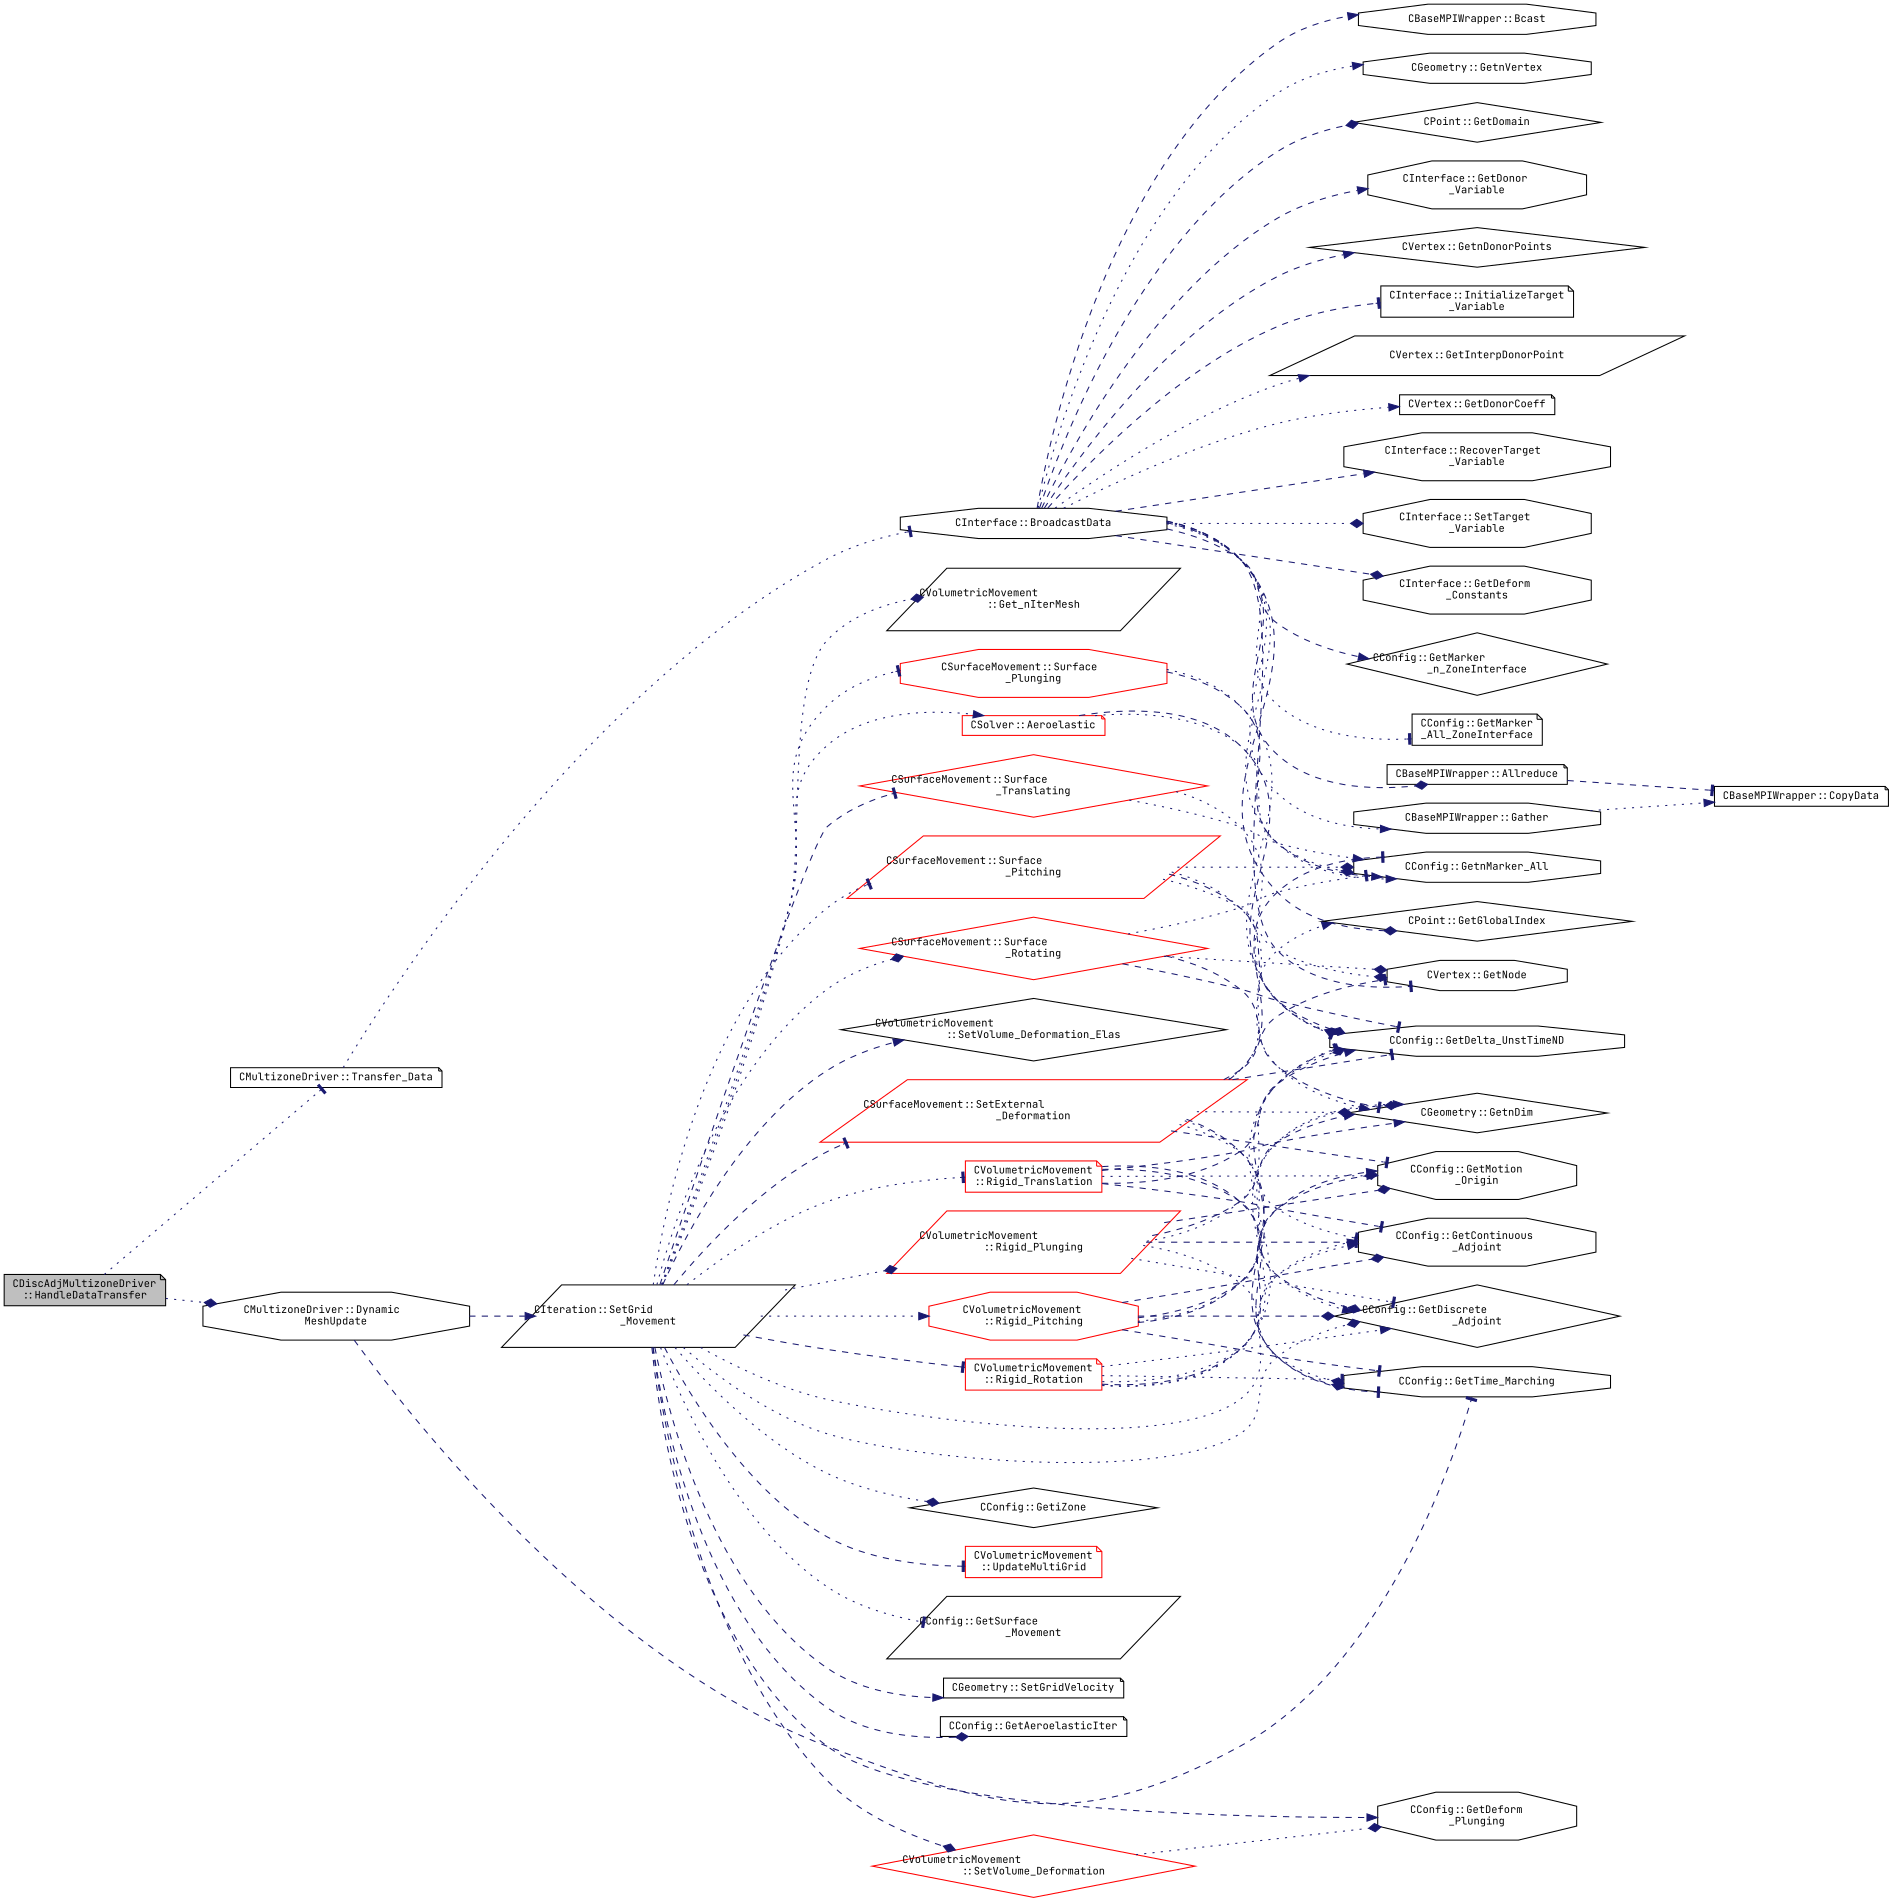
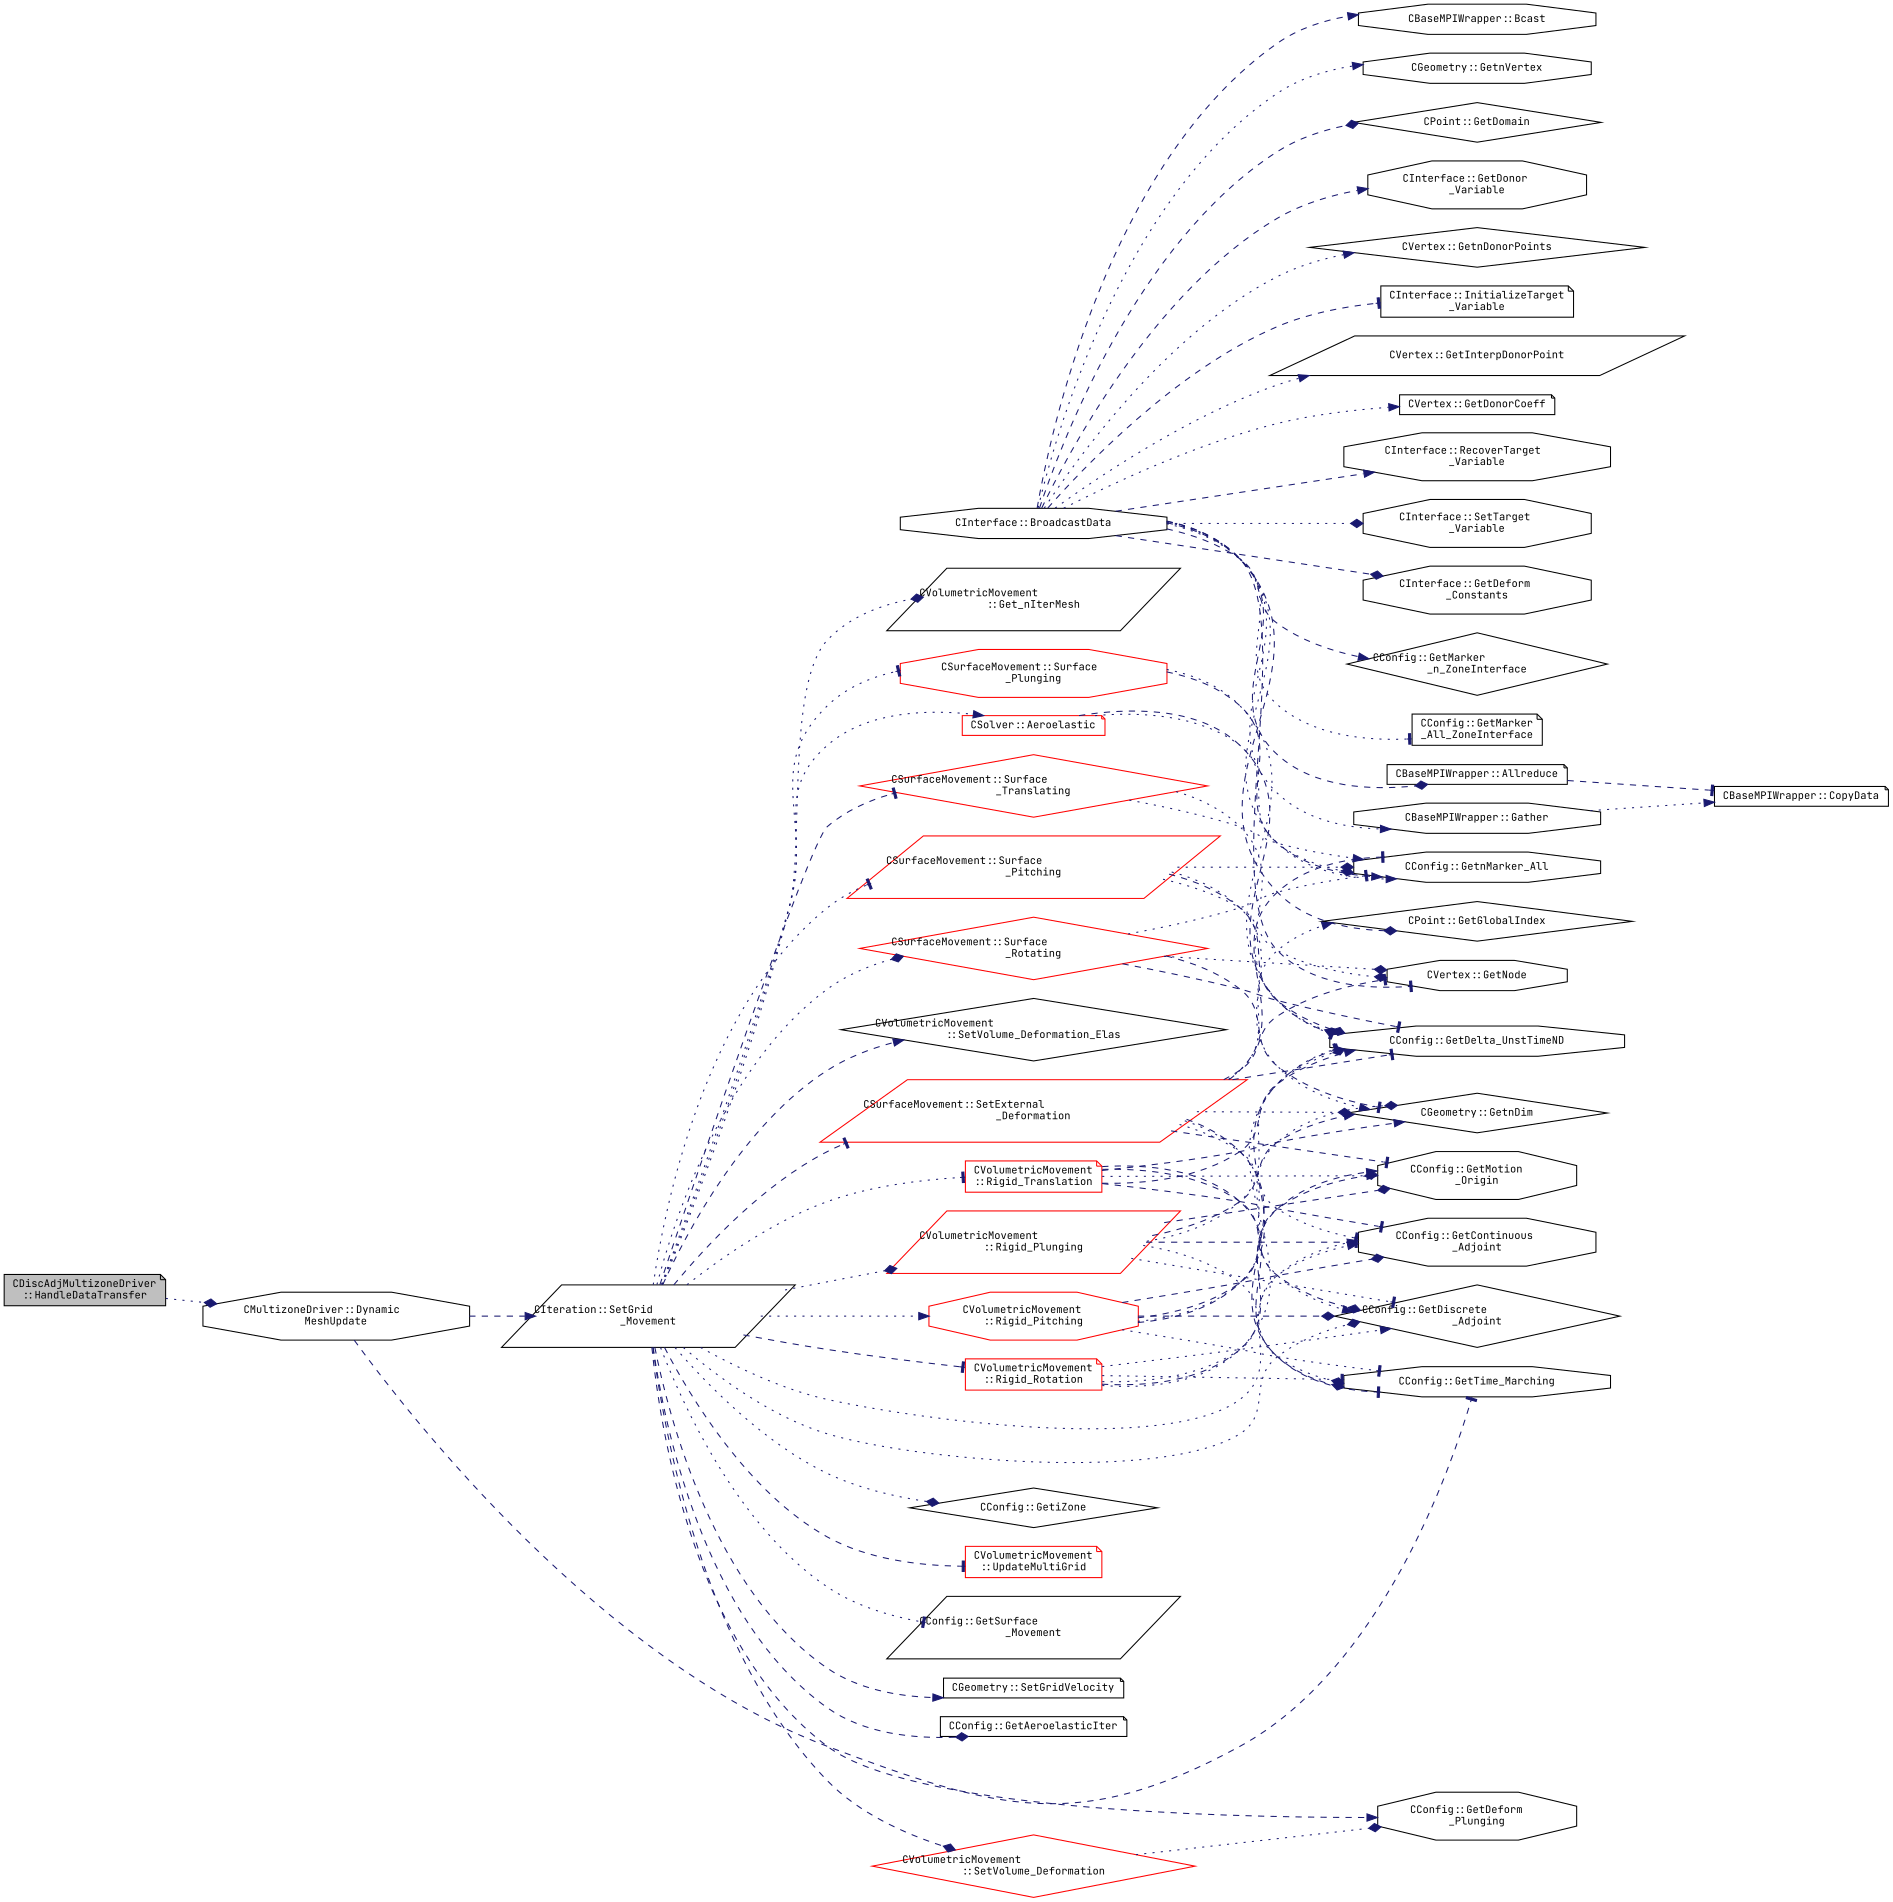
edge "CInterface::BroadcastData" -> "CVertex::GetnDonorPoints": style dashed -> dotted
node "CMultizoneDriver::Transfer_Data": removed
edge "CVolumetricMovement ::Rigid_Rotation" -> "CGeometry::GetnDim": removed
edge "CVolumetricMovement ::Rigid_Pitching" -> "CConfig::GetTime_Marching": style dashed -> dotted
